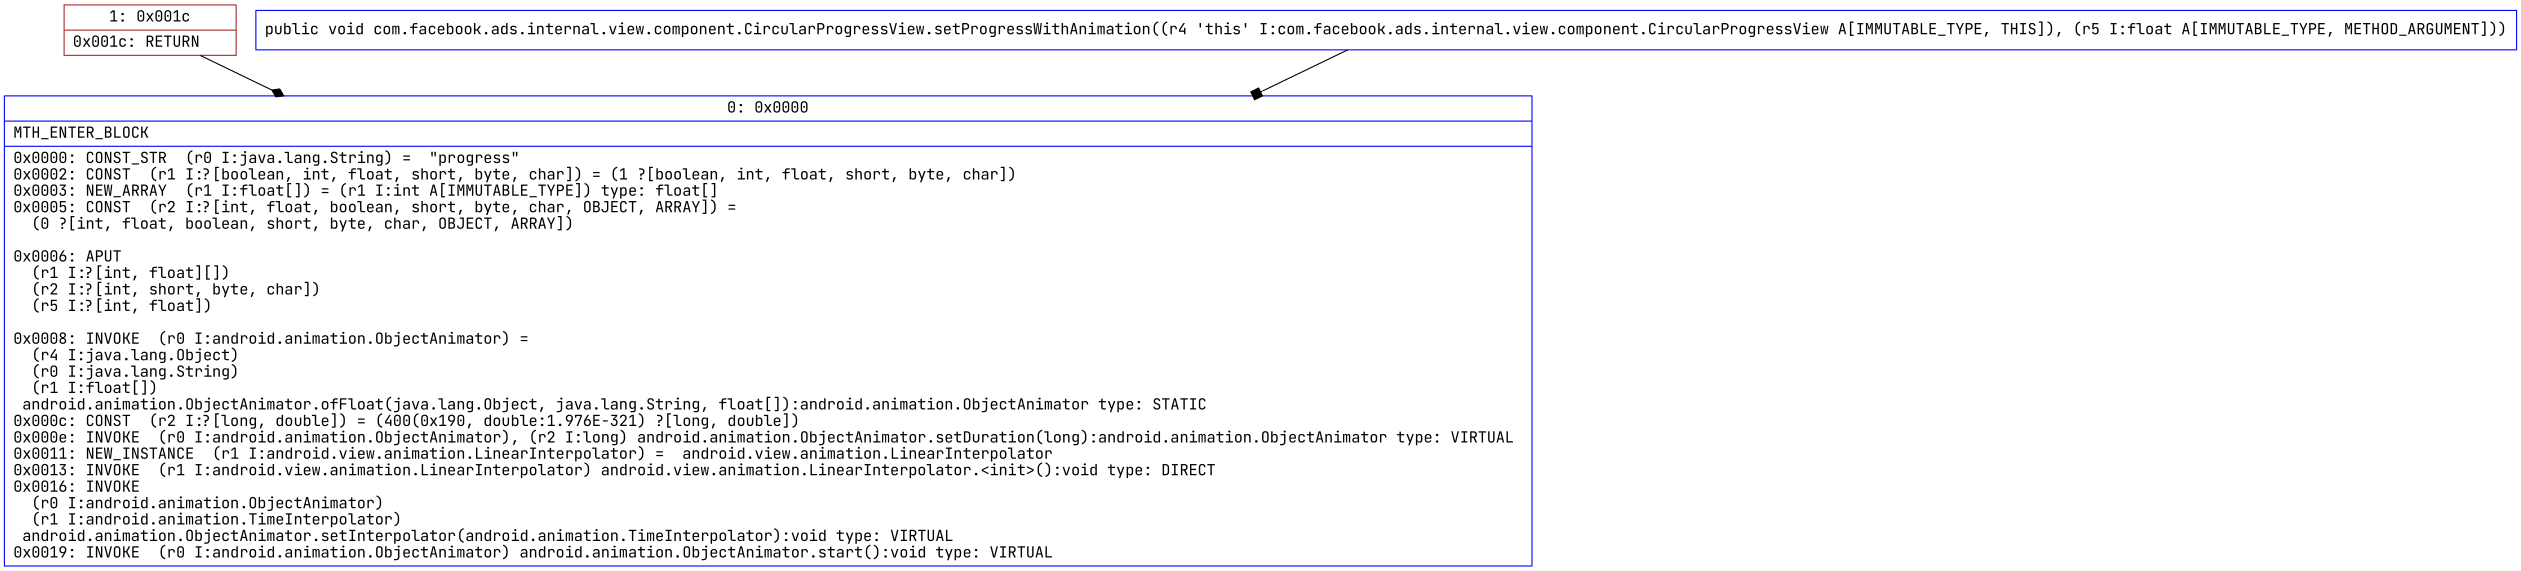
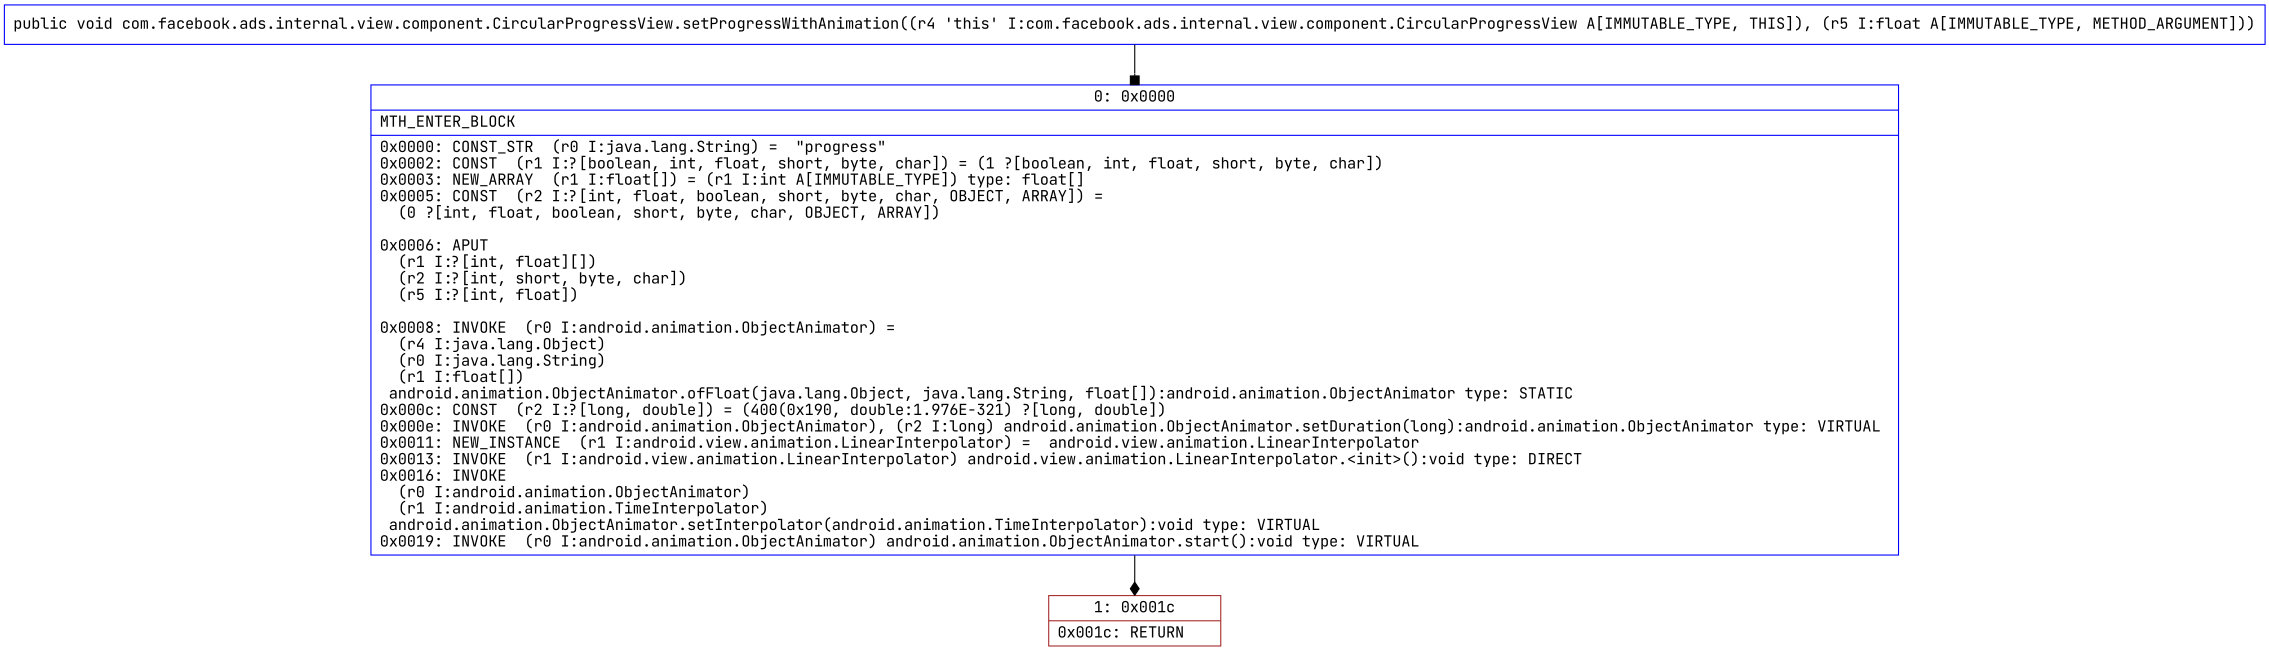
edge "1: 0x001c" -> "0: 0x0000": reversed
